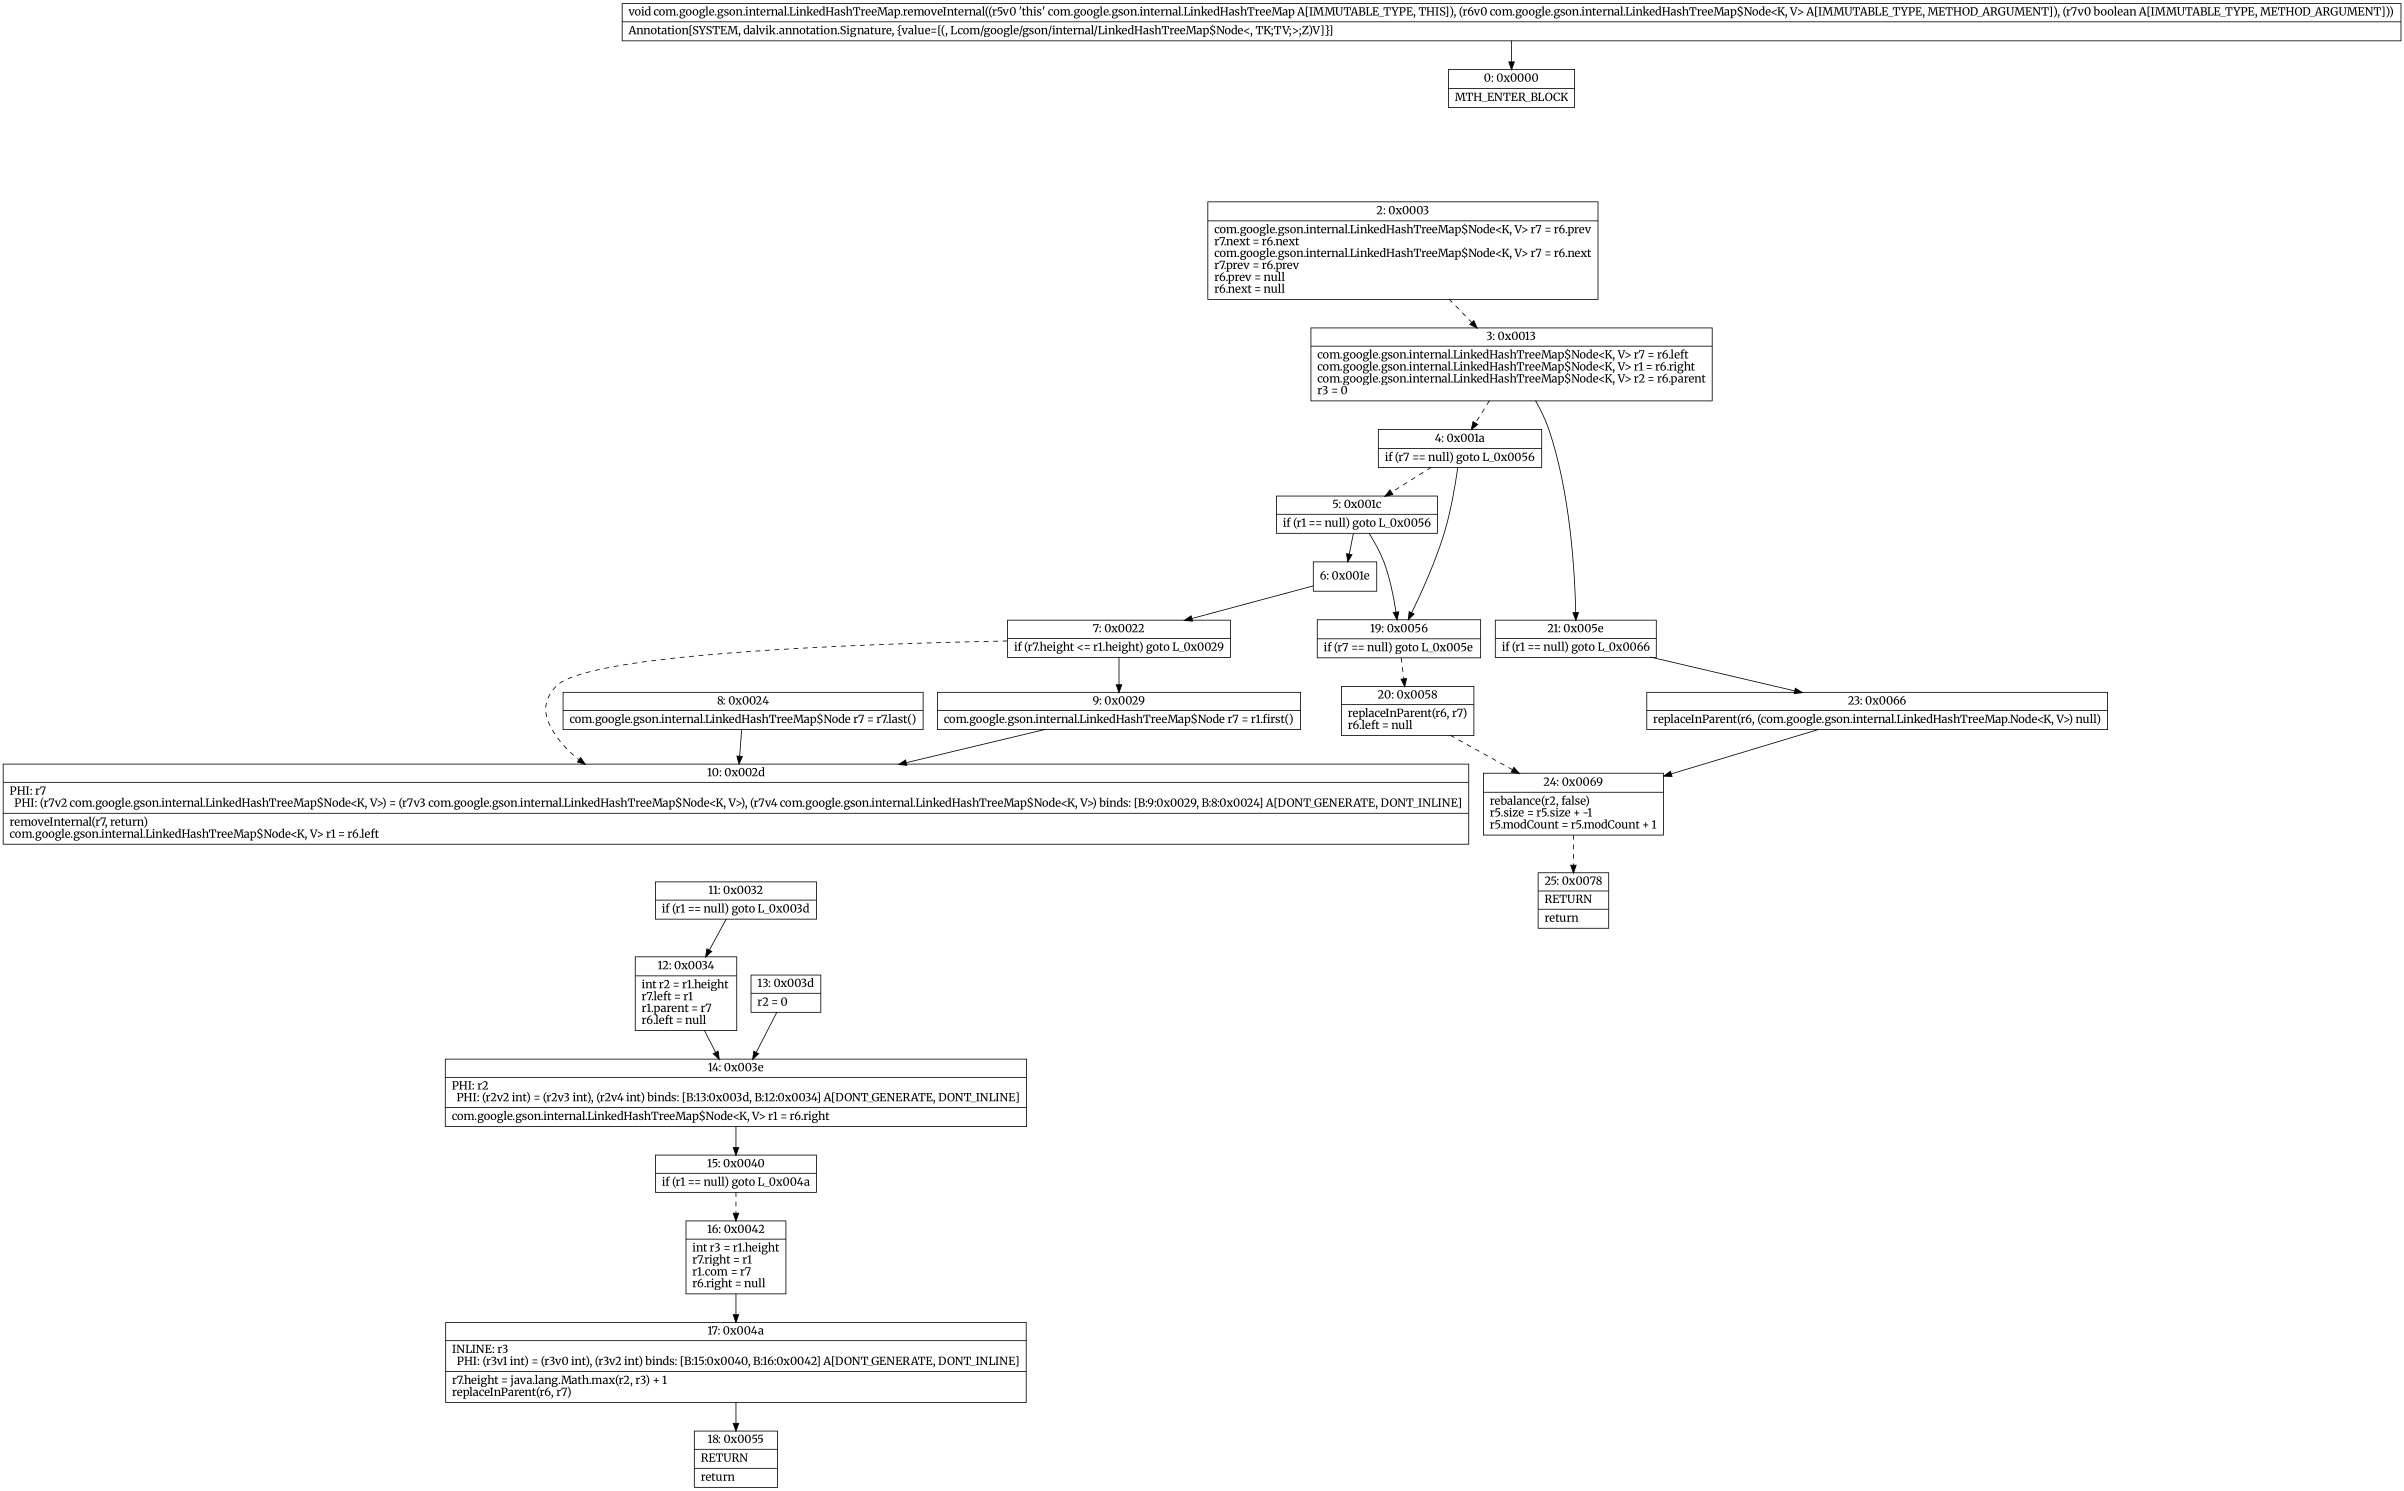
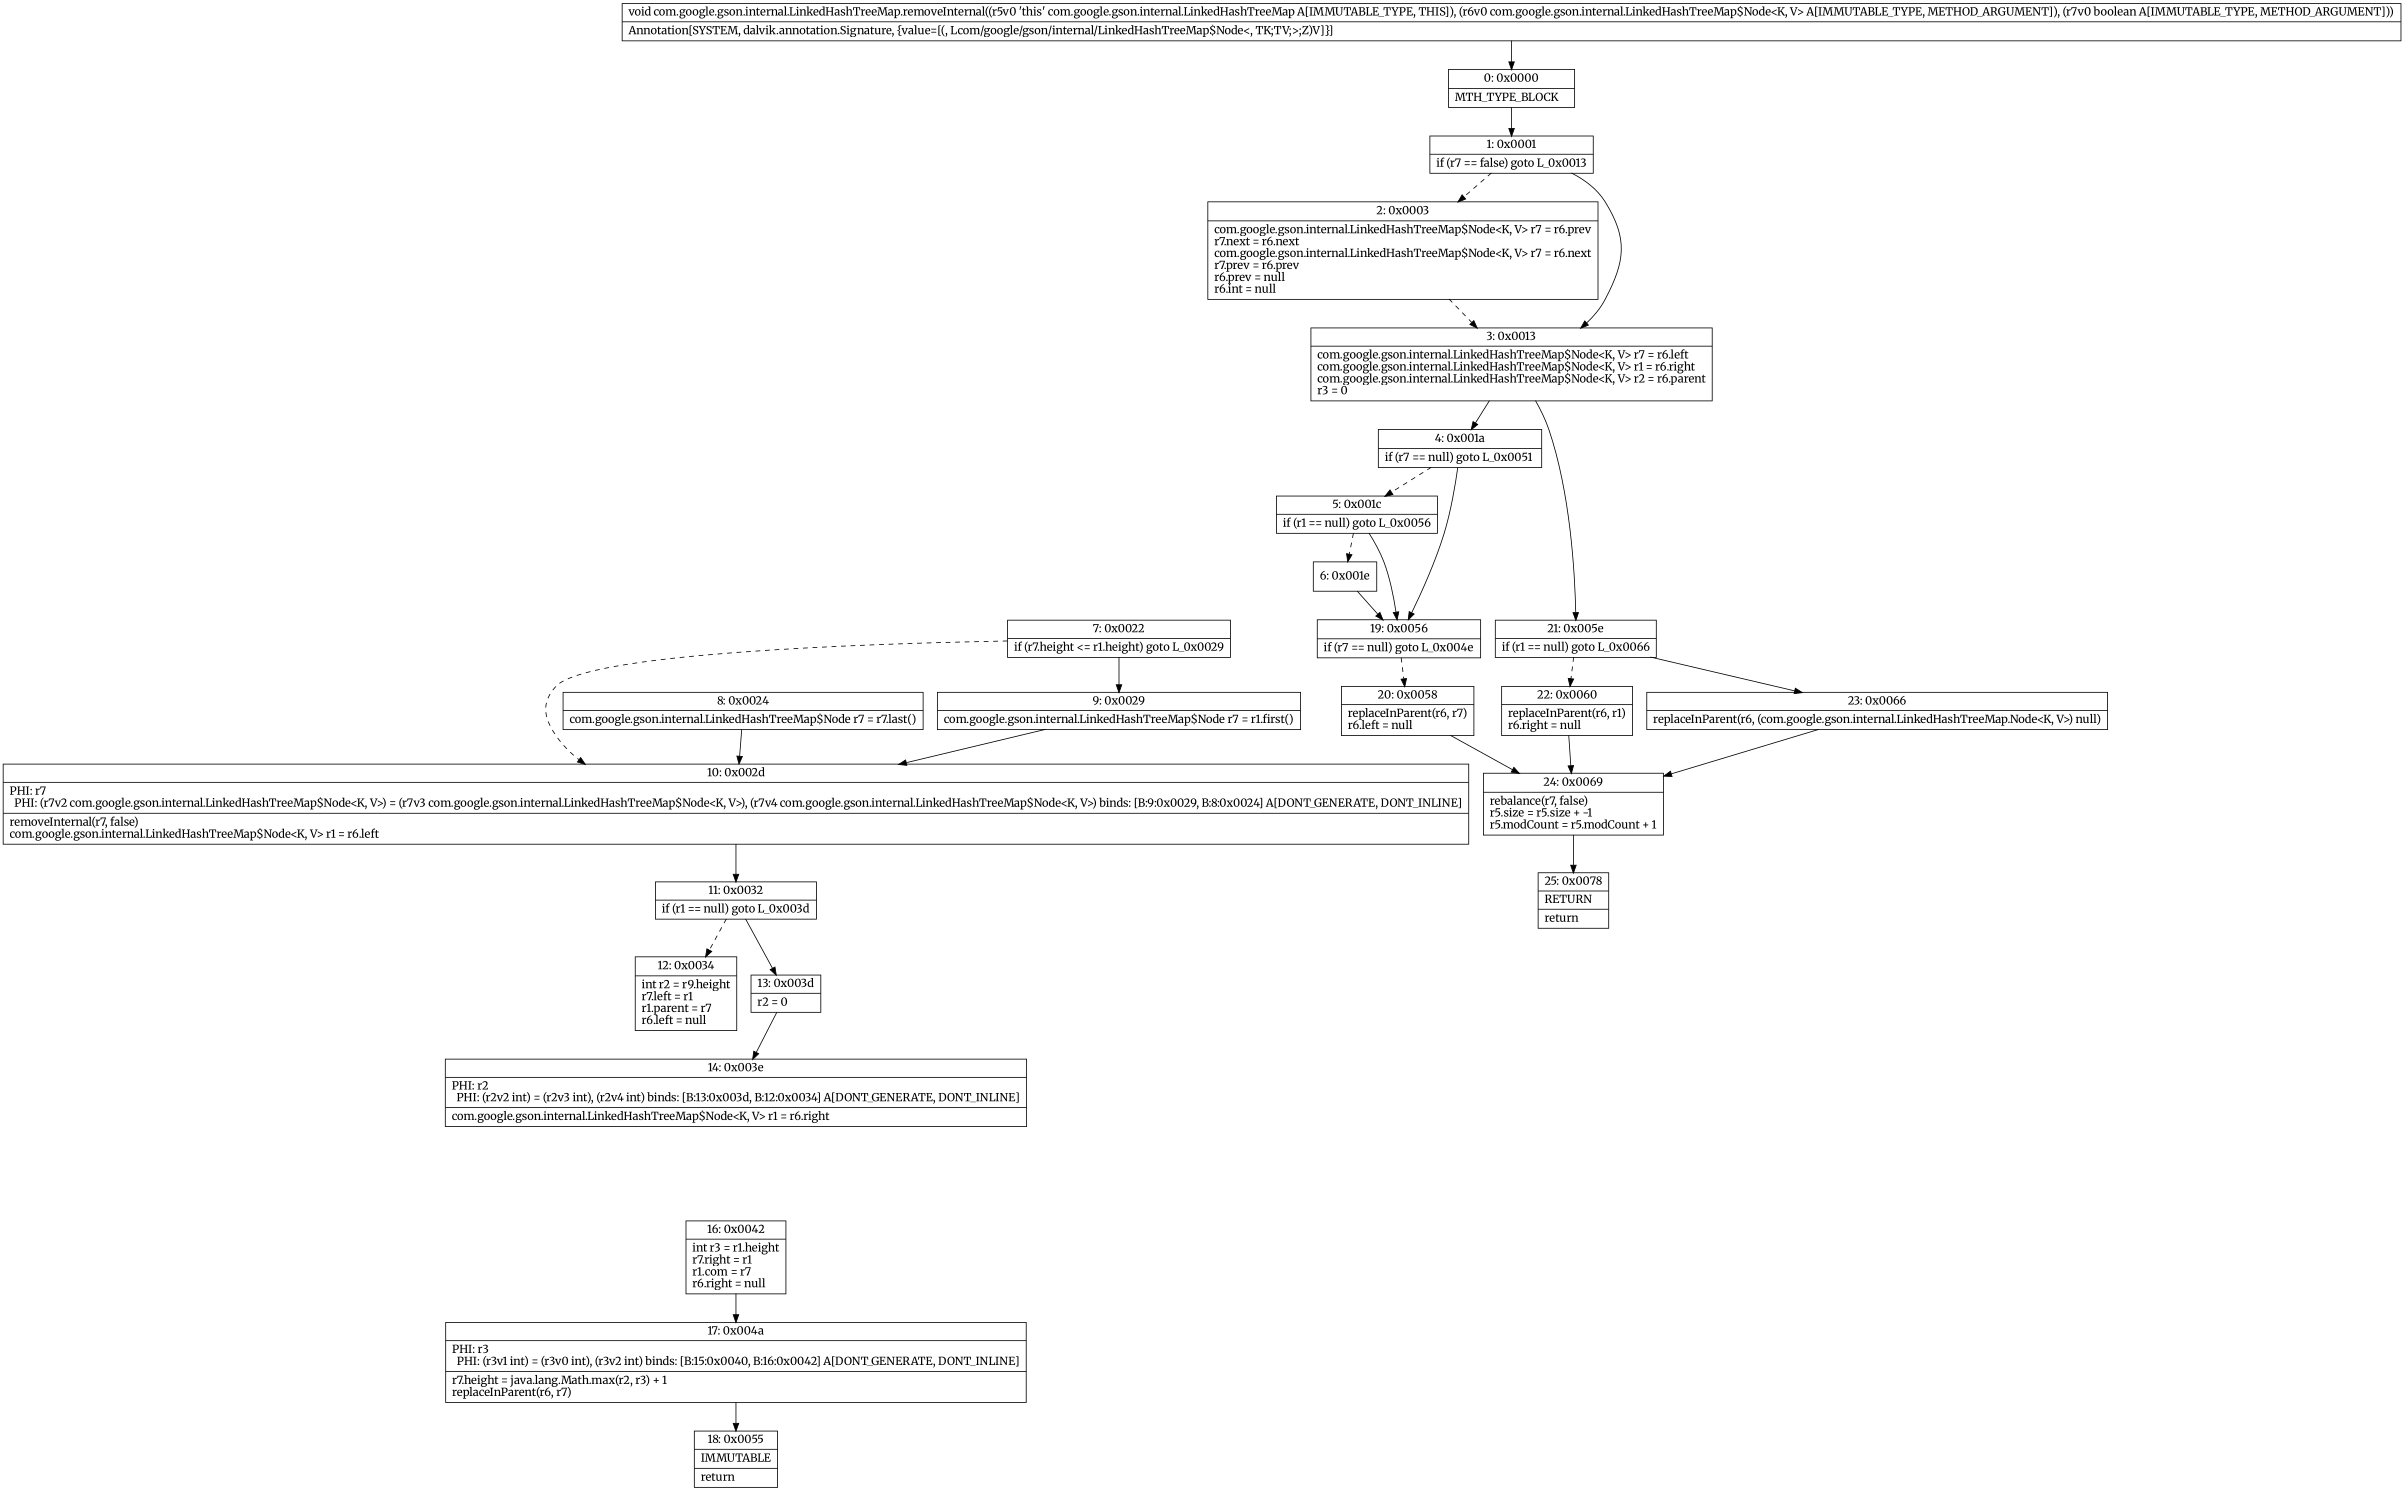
node "0: 0x0000": text "MTH_ENTER_BLOCK" -> "MTH_TYPE_BLOCK"
node "1: 0x0001": added
node "2: 0x0003": text "r6.next = null" -> "r6.int = null"
edge "3: 0x0013" -> "4: 0x001a": style dashed -> solid
node "4: 0x001a": text "if (r7 == null) goto L_0x0056" -> "if (r7 == null) goto L_0x0051"
edge "5: 0x001c" -> "6: 0x001e": style solid -> dashed
edge "6: 0x001e" -> "7: 0x0022": now "6: 0x001e" -> "19: 0x0056"
node "19: 0x0056": text "if (r7 == null) goto L_0x005e" -> "if (r7 == null) goto L_0x004e"
node "22: 0x0060": added
edge "20: 0x0058" -> "24: 0x0069": style dashed -> solid
node "24: 0x0069": text "rebalance(r2, false)" -> "rebalance(r7, false)"
node "10: 0x002d": text "removeInternal(r7, return)" -> "removeInternal(r7, false)"
edge "24: 0x0069" -> "25: 0x0078": style dashed -> solid
edge "10: 0x002d" -> "11: 0x0032": added
edge "11: 0x0032" -> "12: 0x0034": style solid -> dashed
edge "11: 0x0032" -> "13: 0x003d": added
node "12: 0x0034": text "int r2 = r1.height" -> "int r2 = r9.height"
edge "12: 0x0034" -> "14: 0x003e": removed
node "15: 0x0040": removed
node "17: 0x004a": text "INLINE: r3" -> "PHI: r3"
node "18: 0x0055": text "RETURN" -> "IMMUTABLE"
